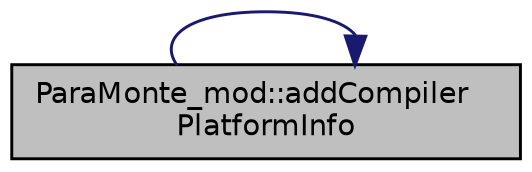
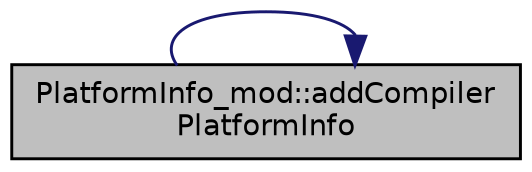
node "ParaMonte_mod::addCompiler PlatformInfo": label "ParaMonte_mod::addCompiler PlatformInfo" -> "PlatformInfo_mod::addCompiler PlatformInfo"
